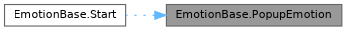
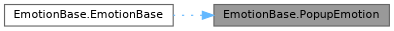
node "EmotionBase.Start": label "EmotionBase.Start" -> "EmotionBase.EmotionBase"
